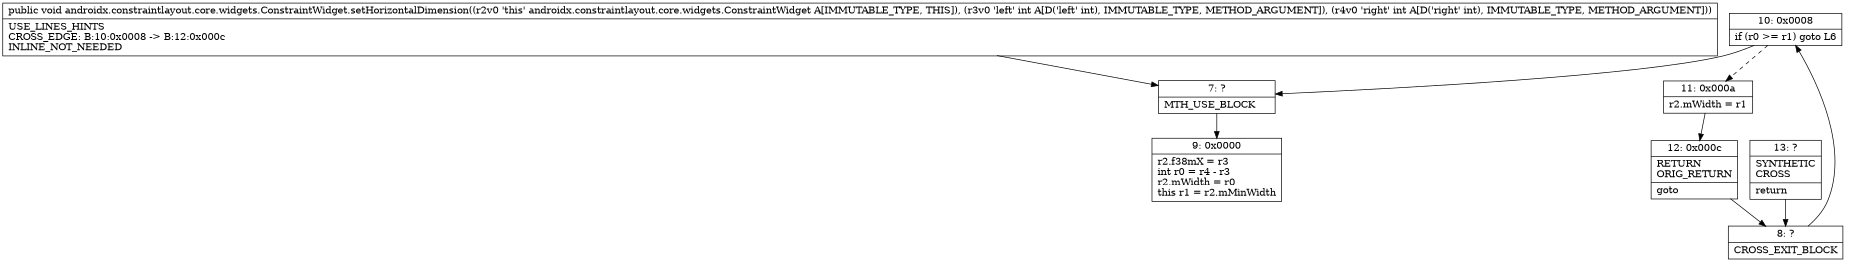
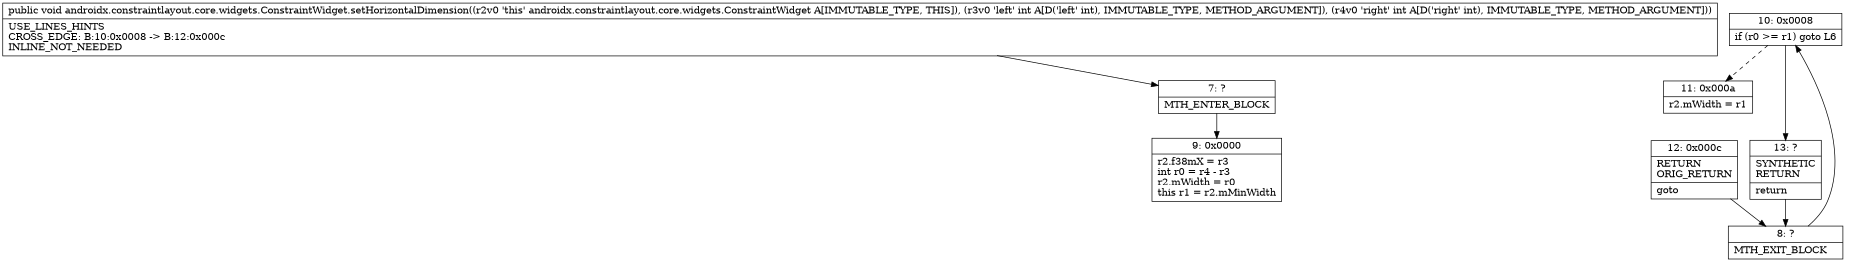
edge "10: 0x0008" -> "7: ?": now "10: 0x0008" -> "13: ?"
node "7: ?": text "MTH_USE_BLOCK" -> "MTH_ENTER_BLOCK"
edge "11: 0x000a" -> "12: 0x000c": removed
node "13: ?": text "CROSS" -> "RETURN"
node "8: ?": text "CROSS_EXIT_BLOCK" -> "MTH_EXIT_BLOCK"
